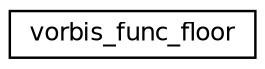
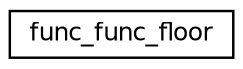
node "vorbis_func_floor": label "vorbis_func_floor" -> "func_func_floor"
